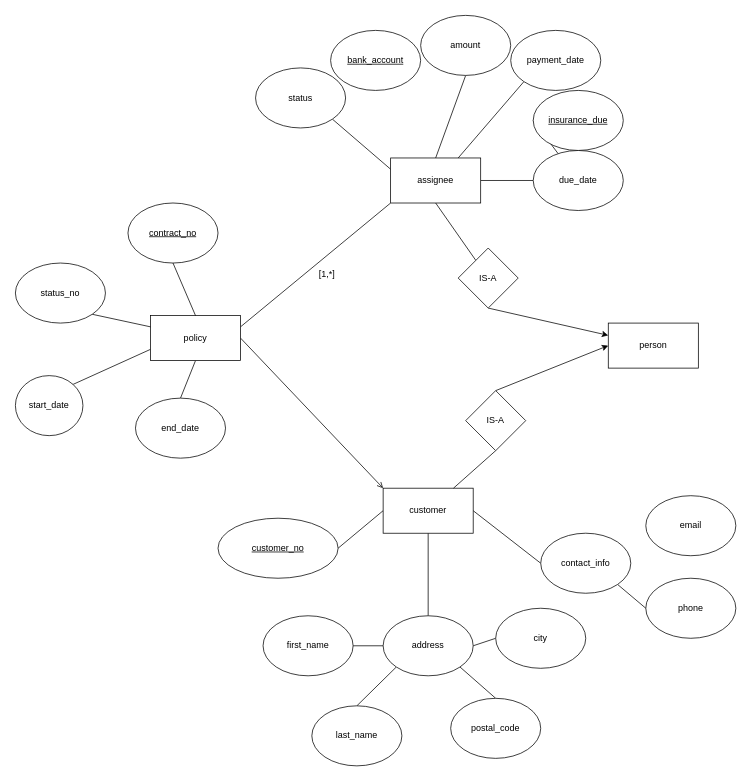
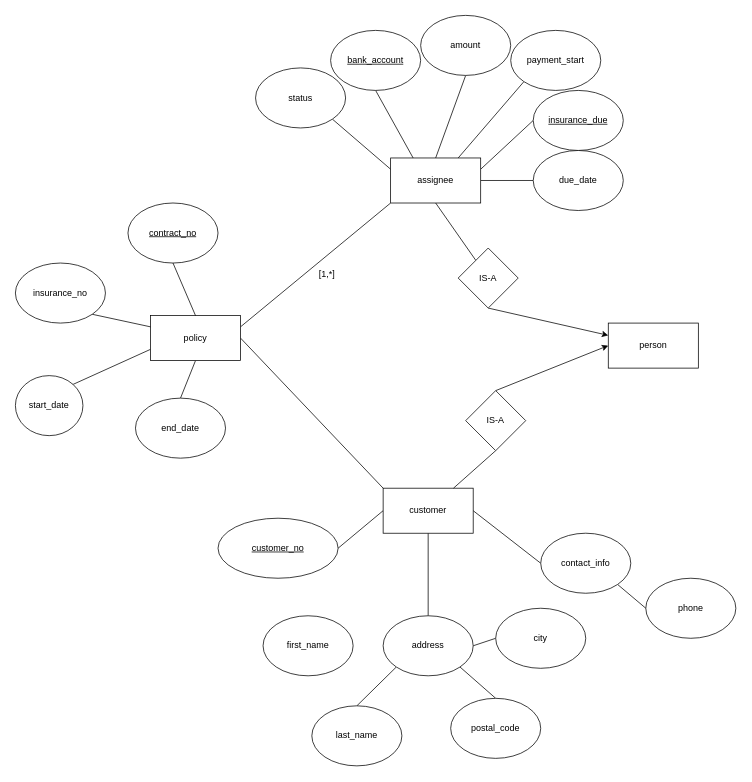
node "payment_date": label "payment_date" -> "payment_start"
edge "bank_account" -- "assignee": added
edge "insurance_due" -- "due_date": now "insurance_due" -- "assignee"
node "status_no": label "status_no" -> "insurance_no"
edge "policy" -> "customer": arrowhead open -> none
node "email": removed
edge "first_name" -- "address": removed
